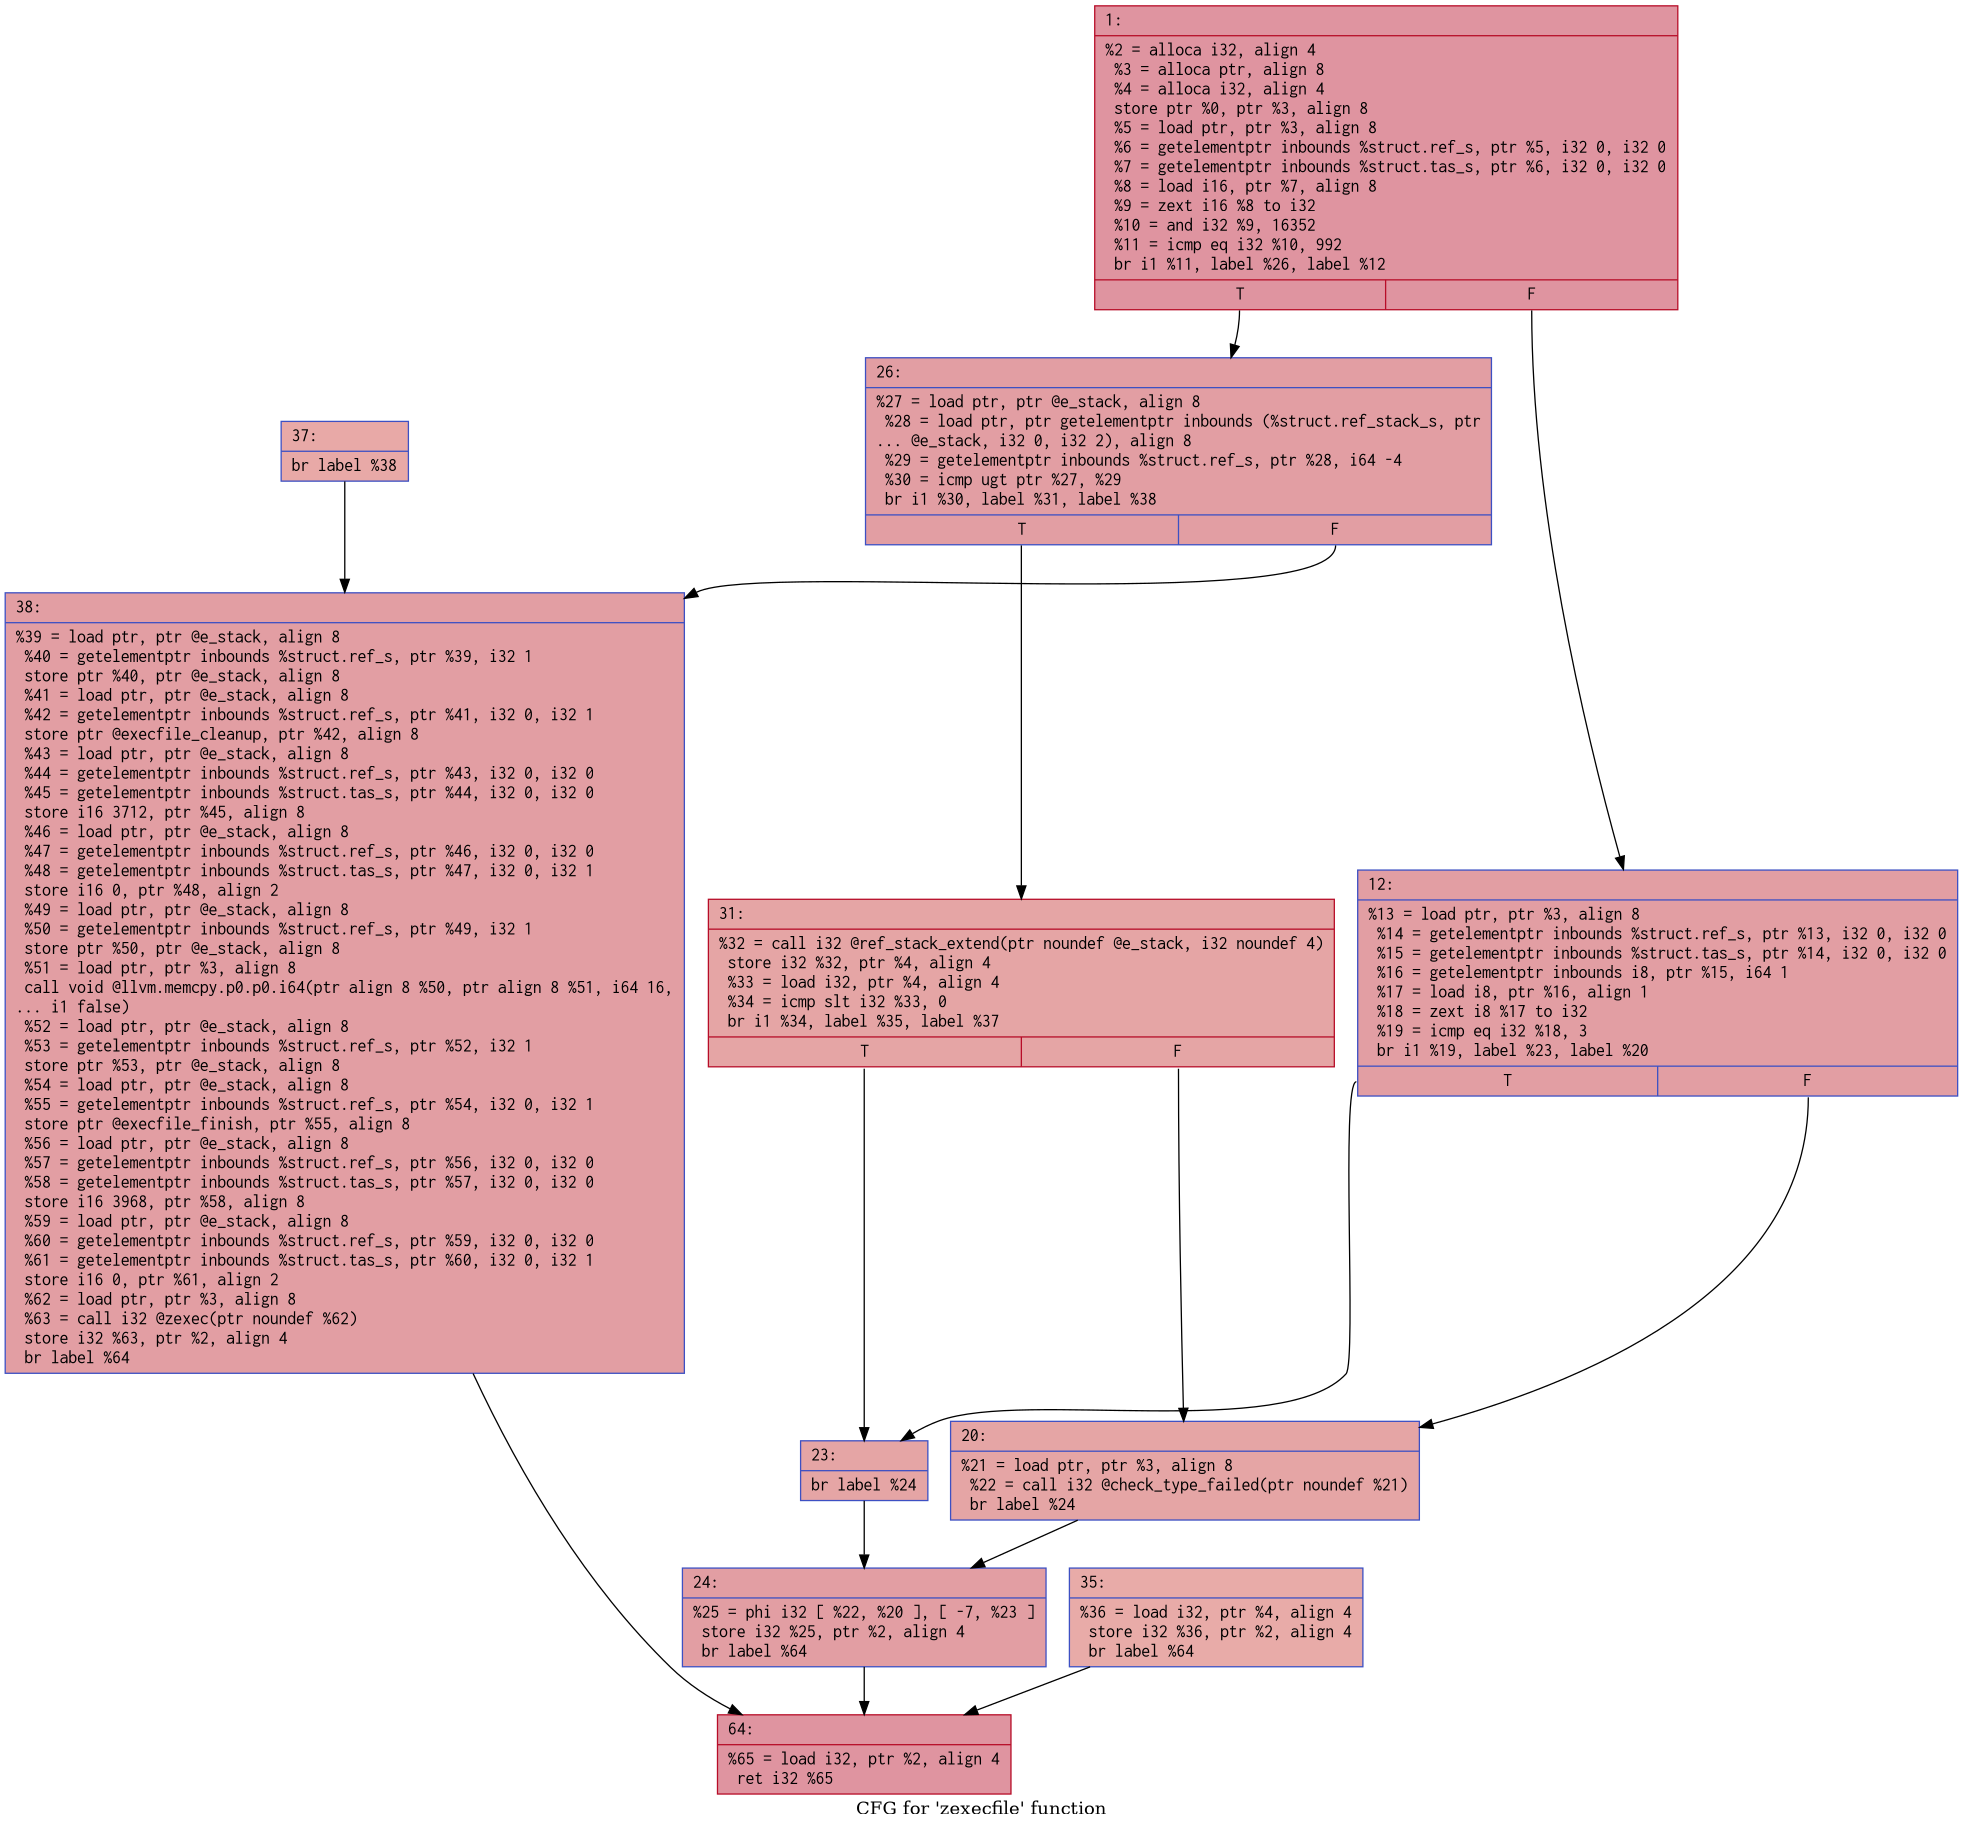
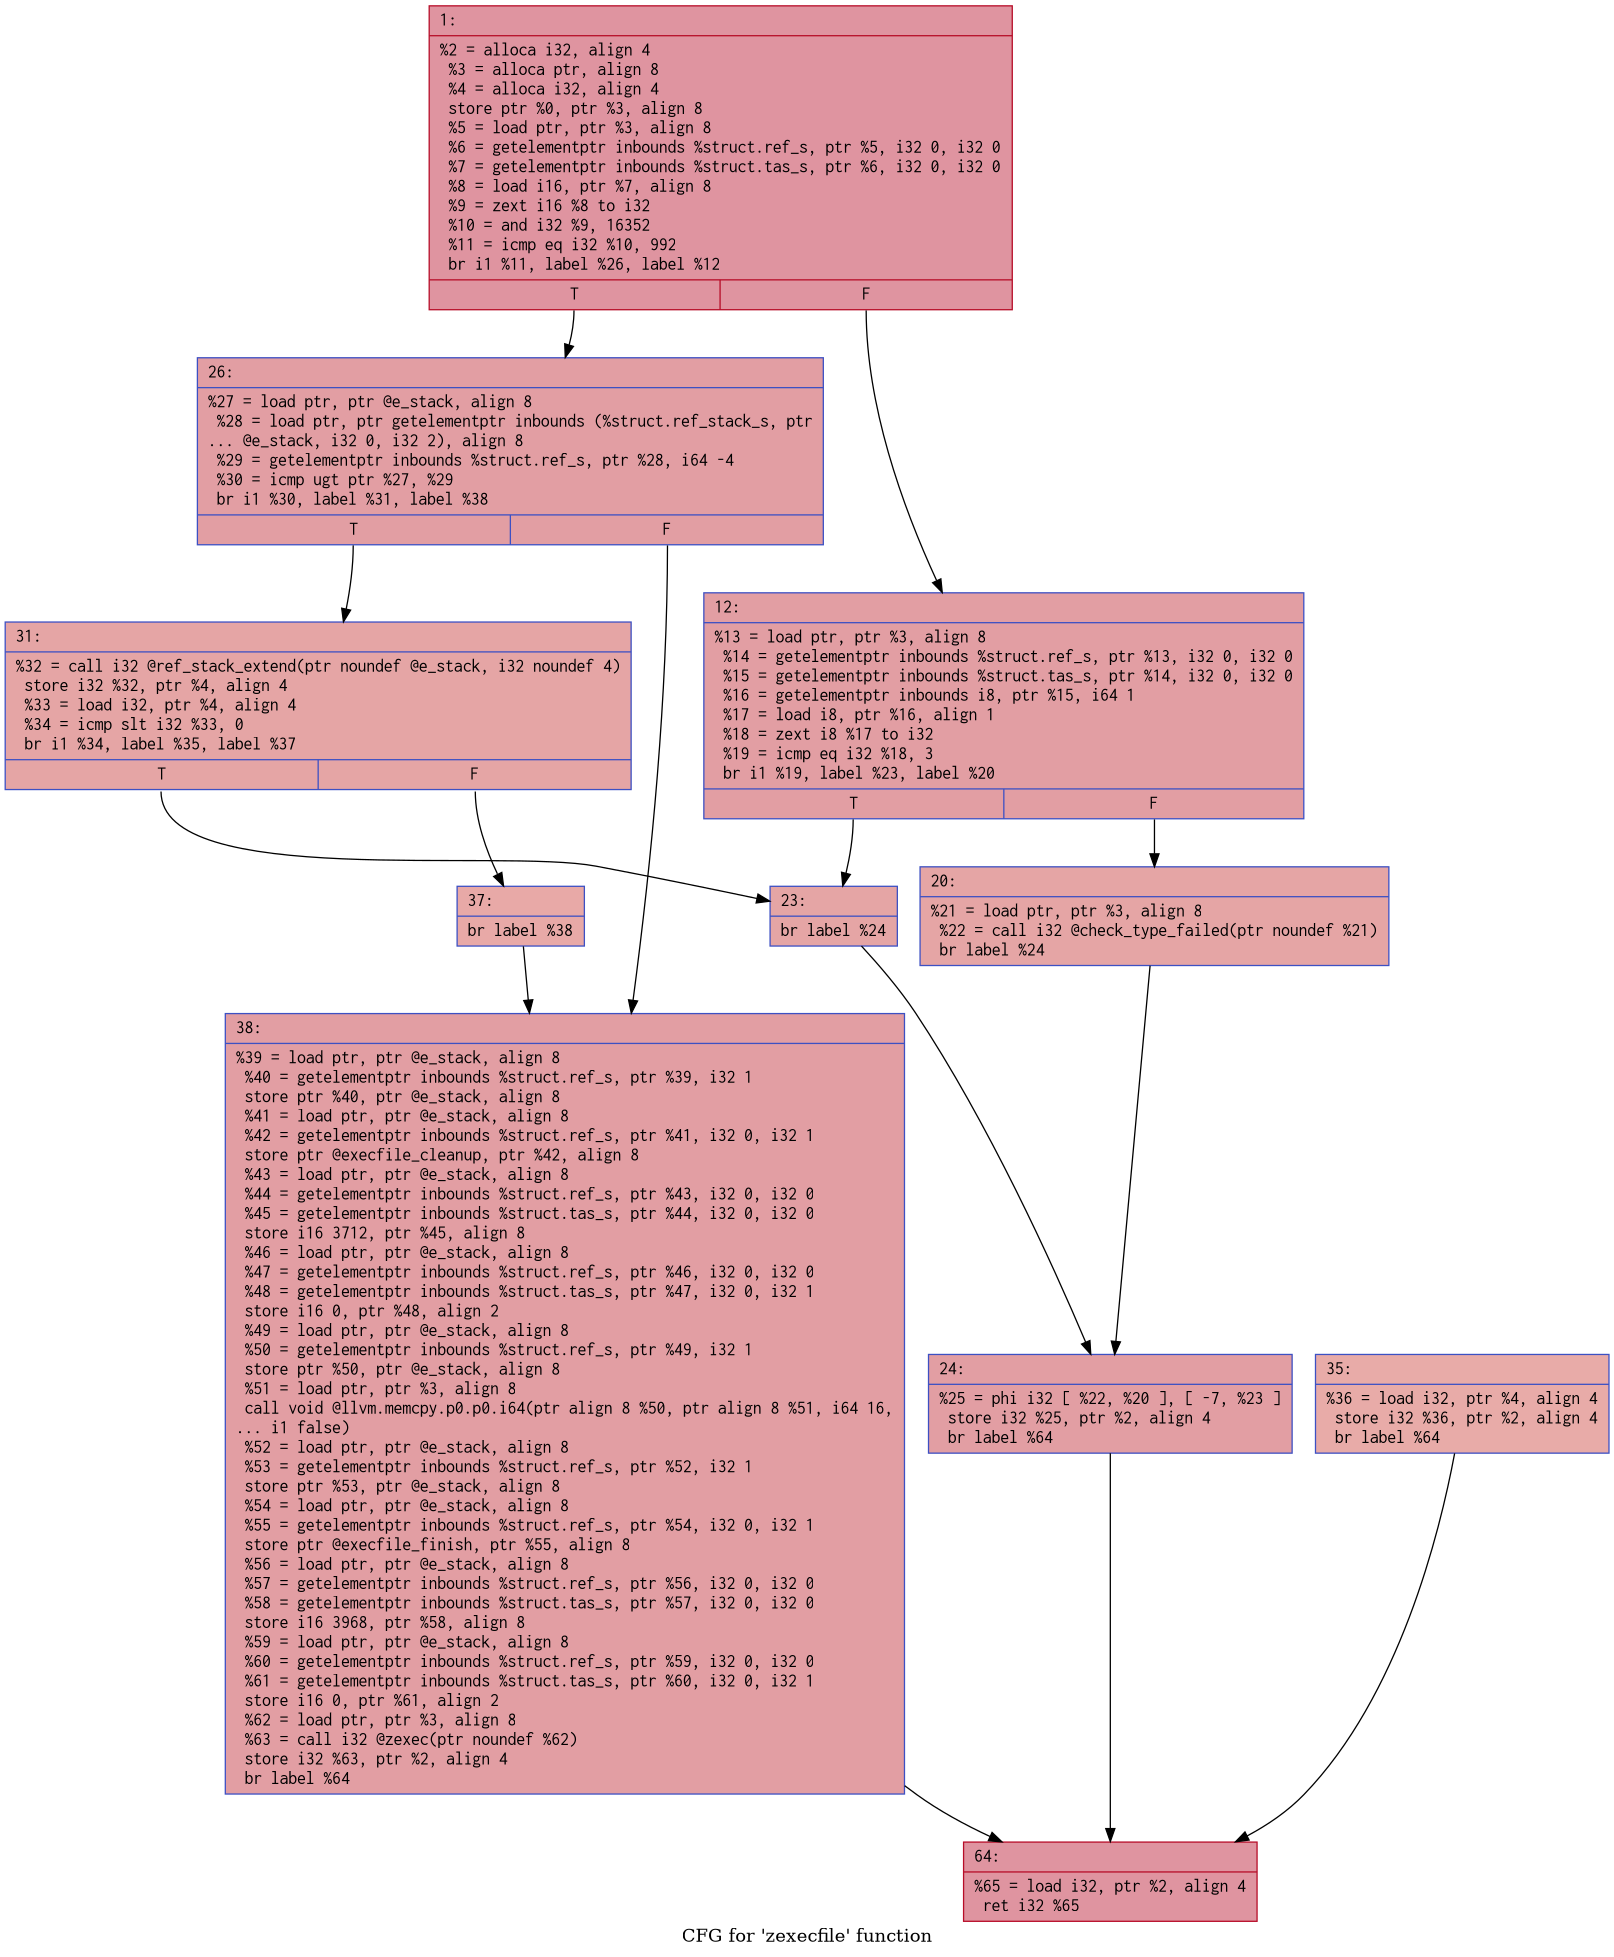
node "31:": color #b70d28ff -> #3d50c3ff
edge "31:" -> "20:": now "31:" -> "37:"
